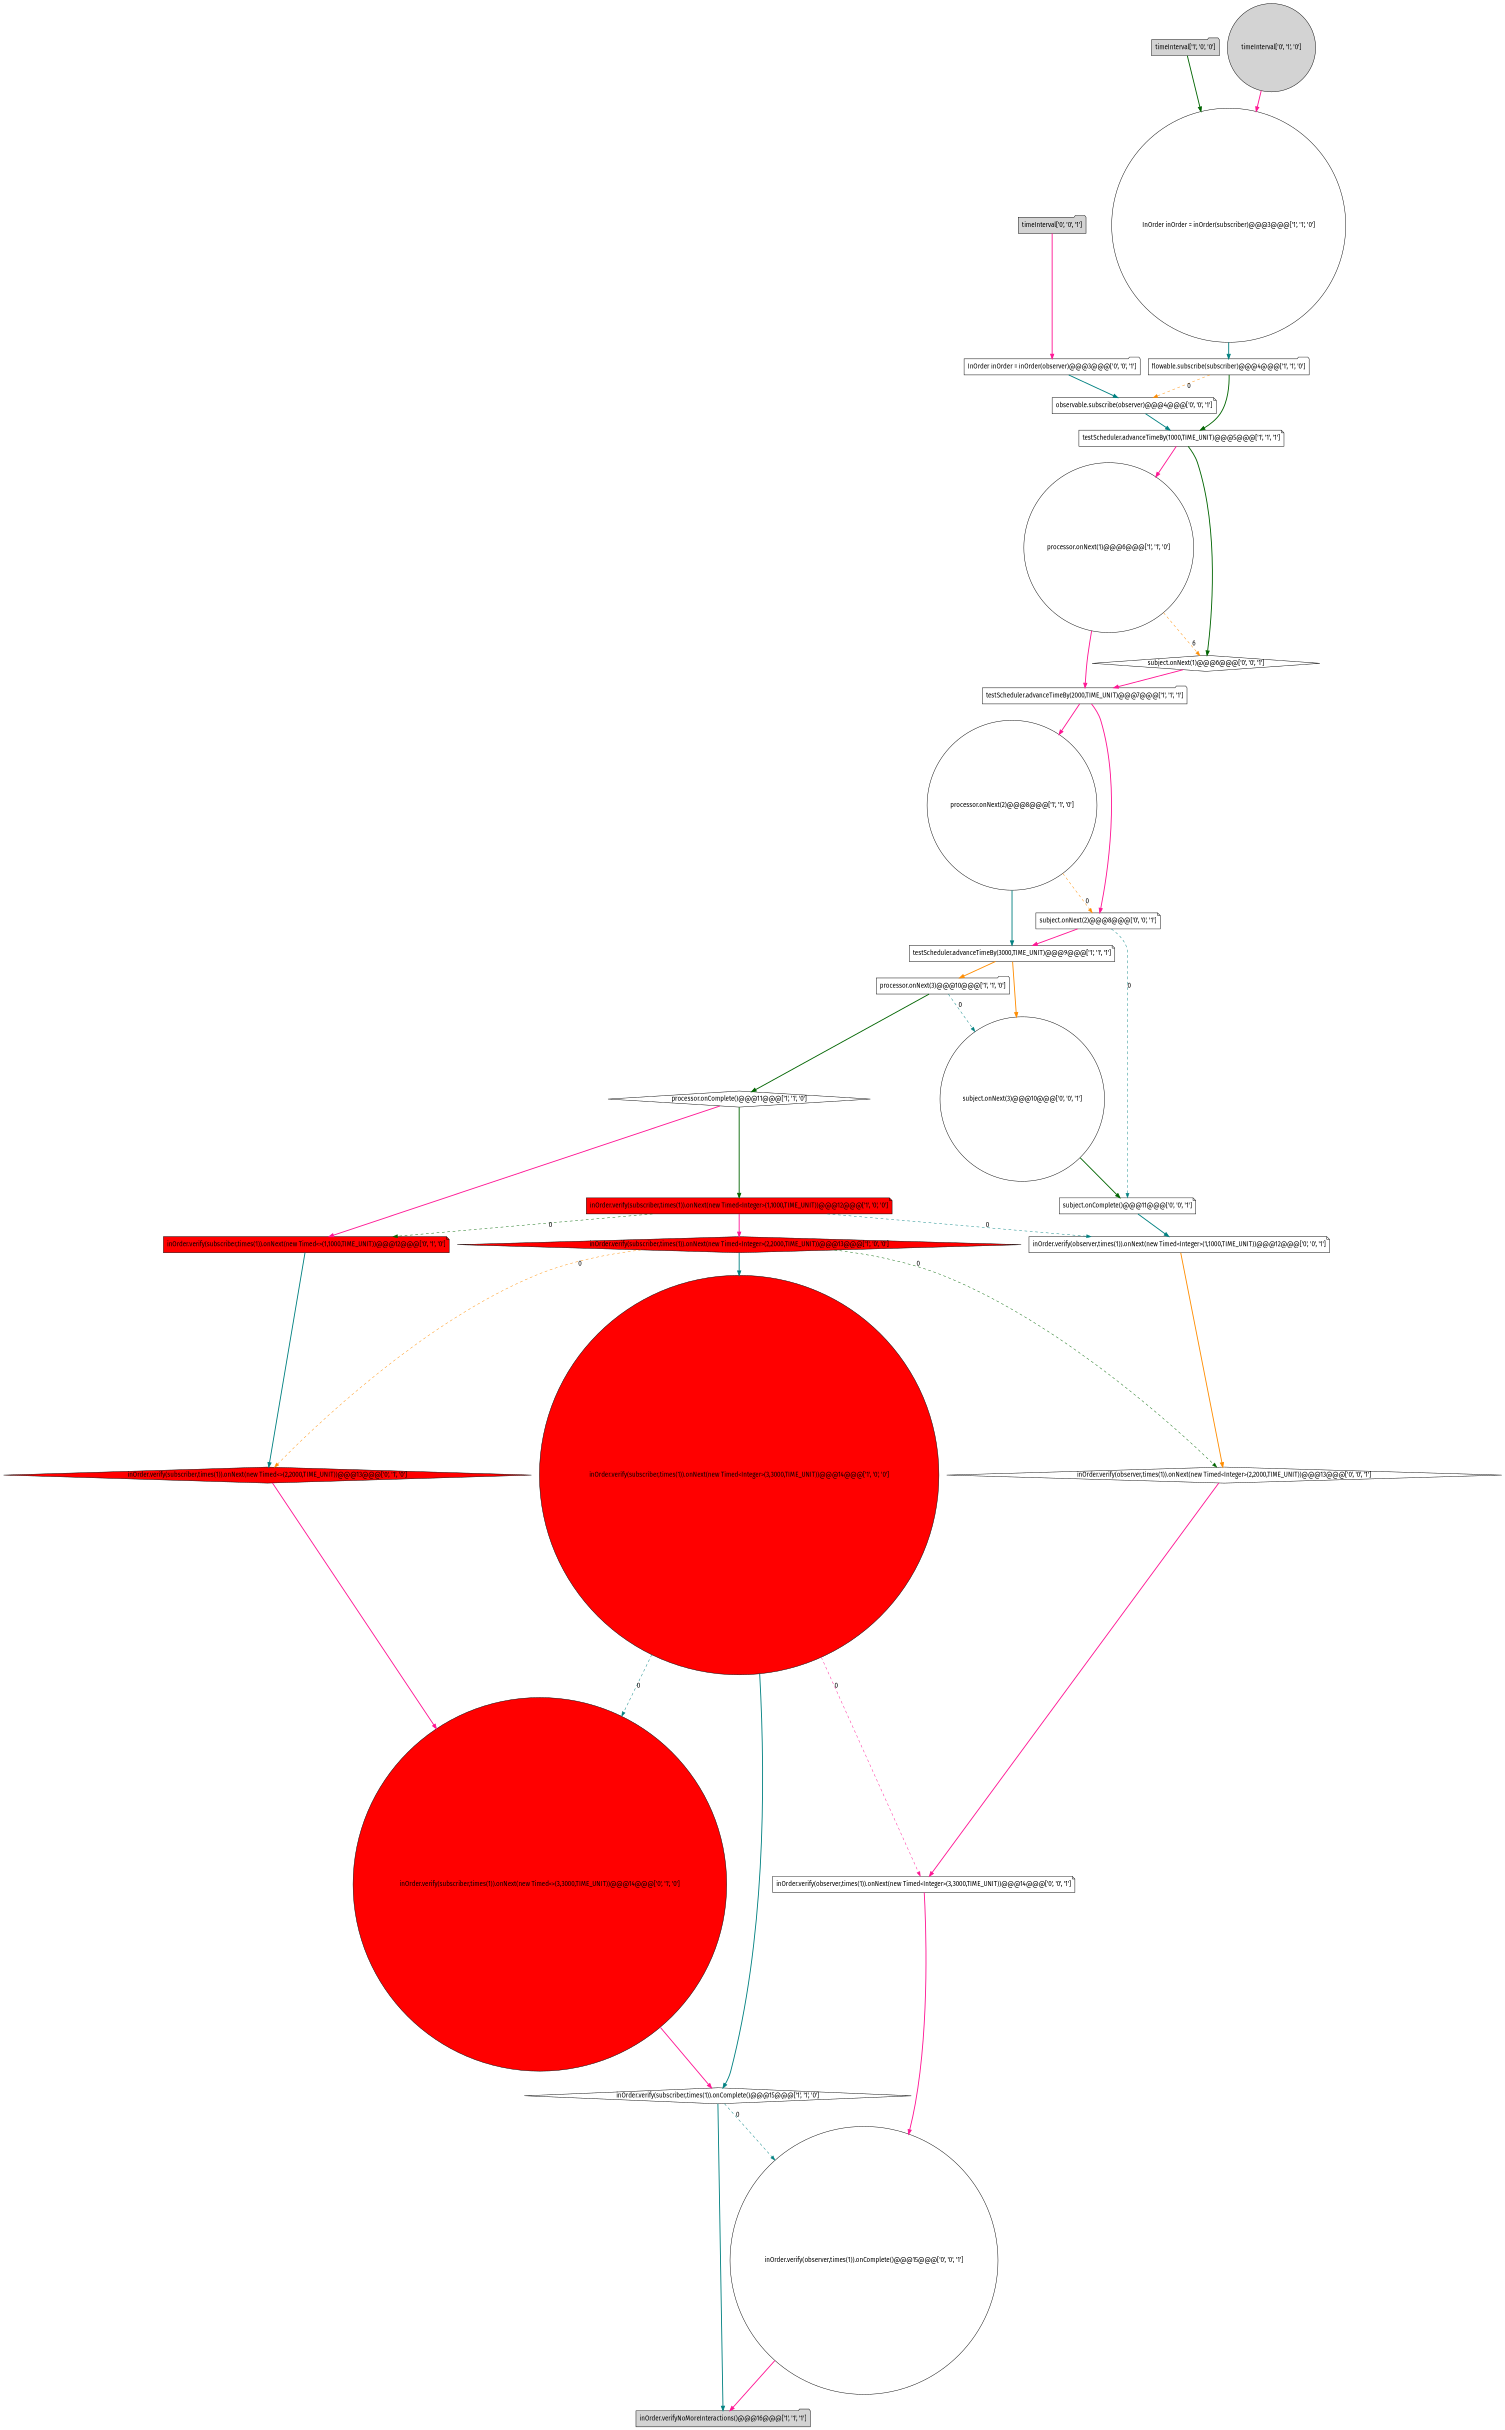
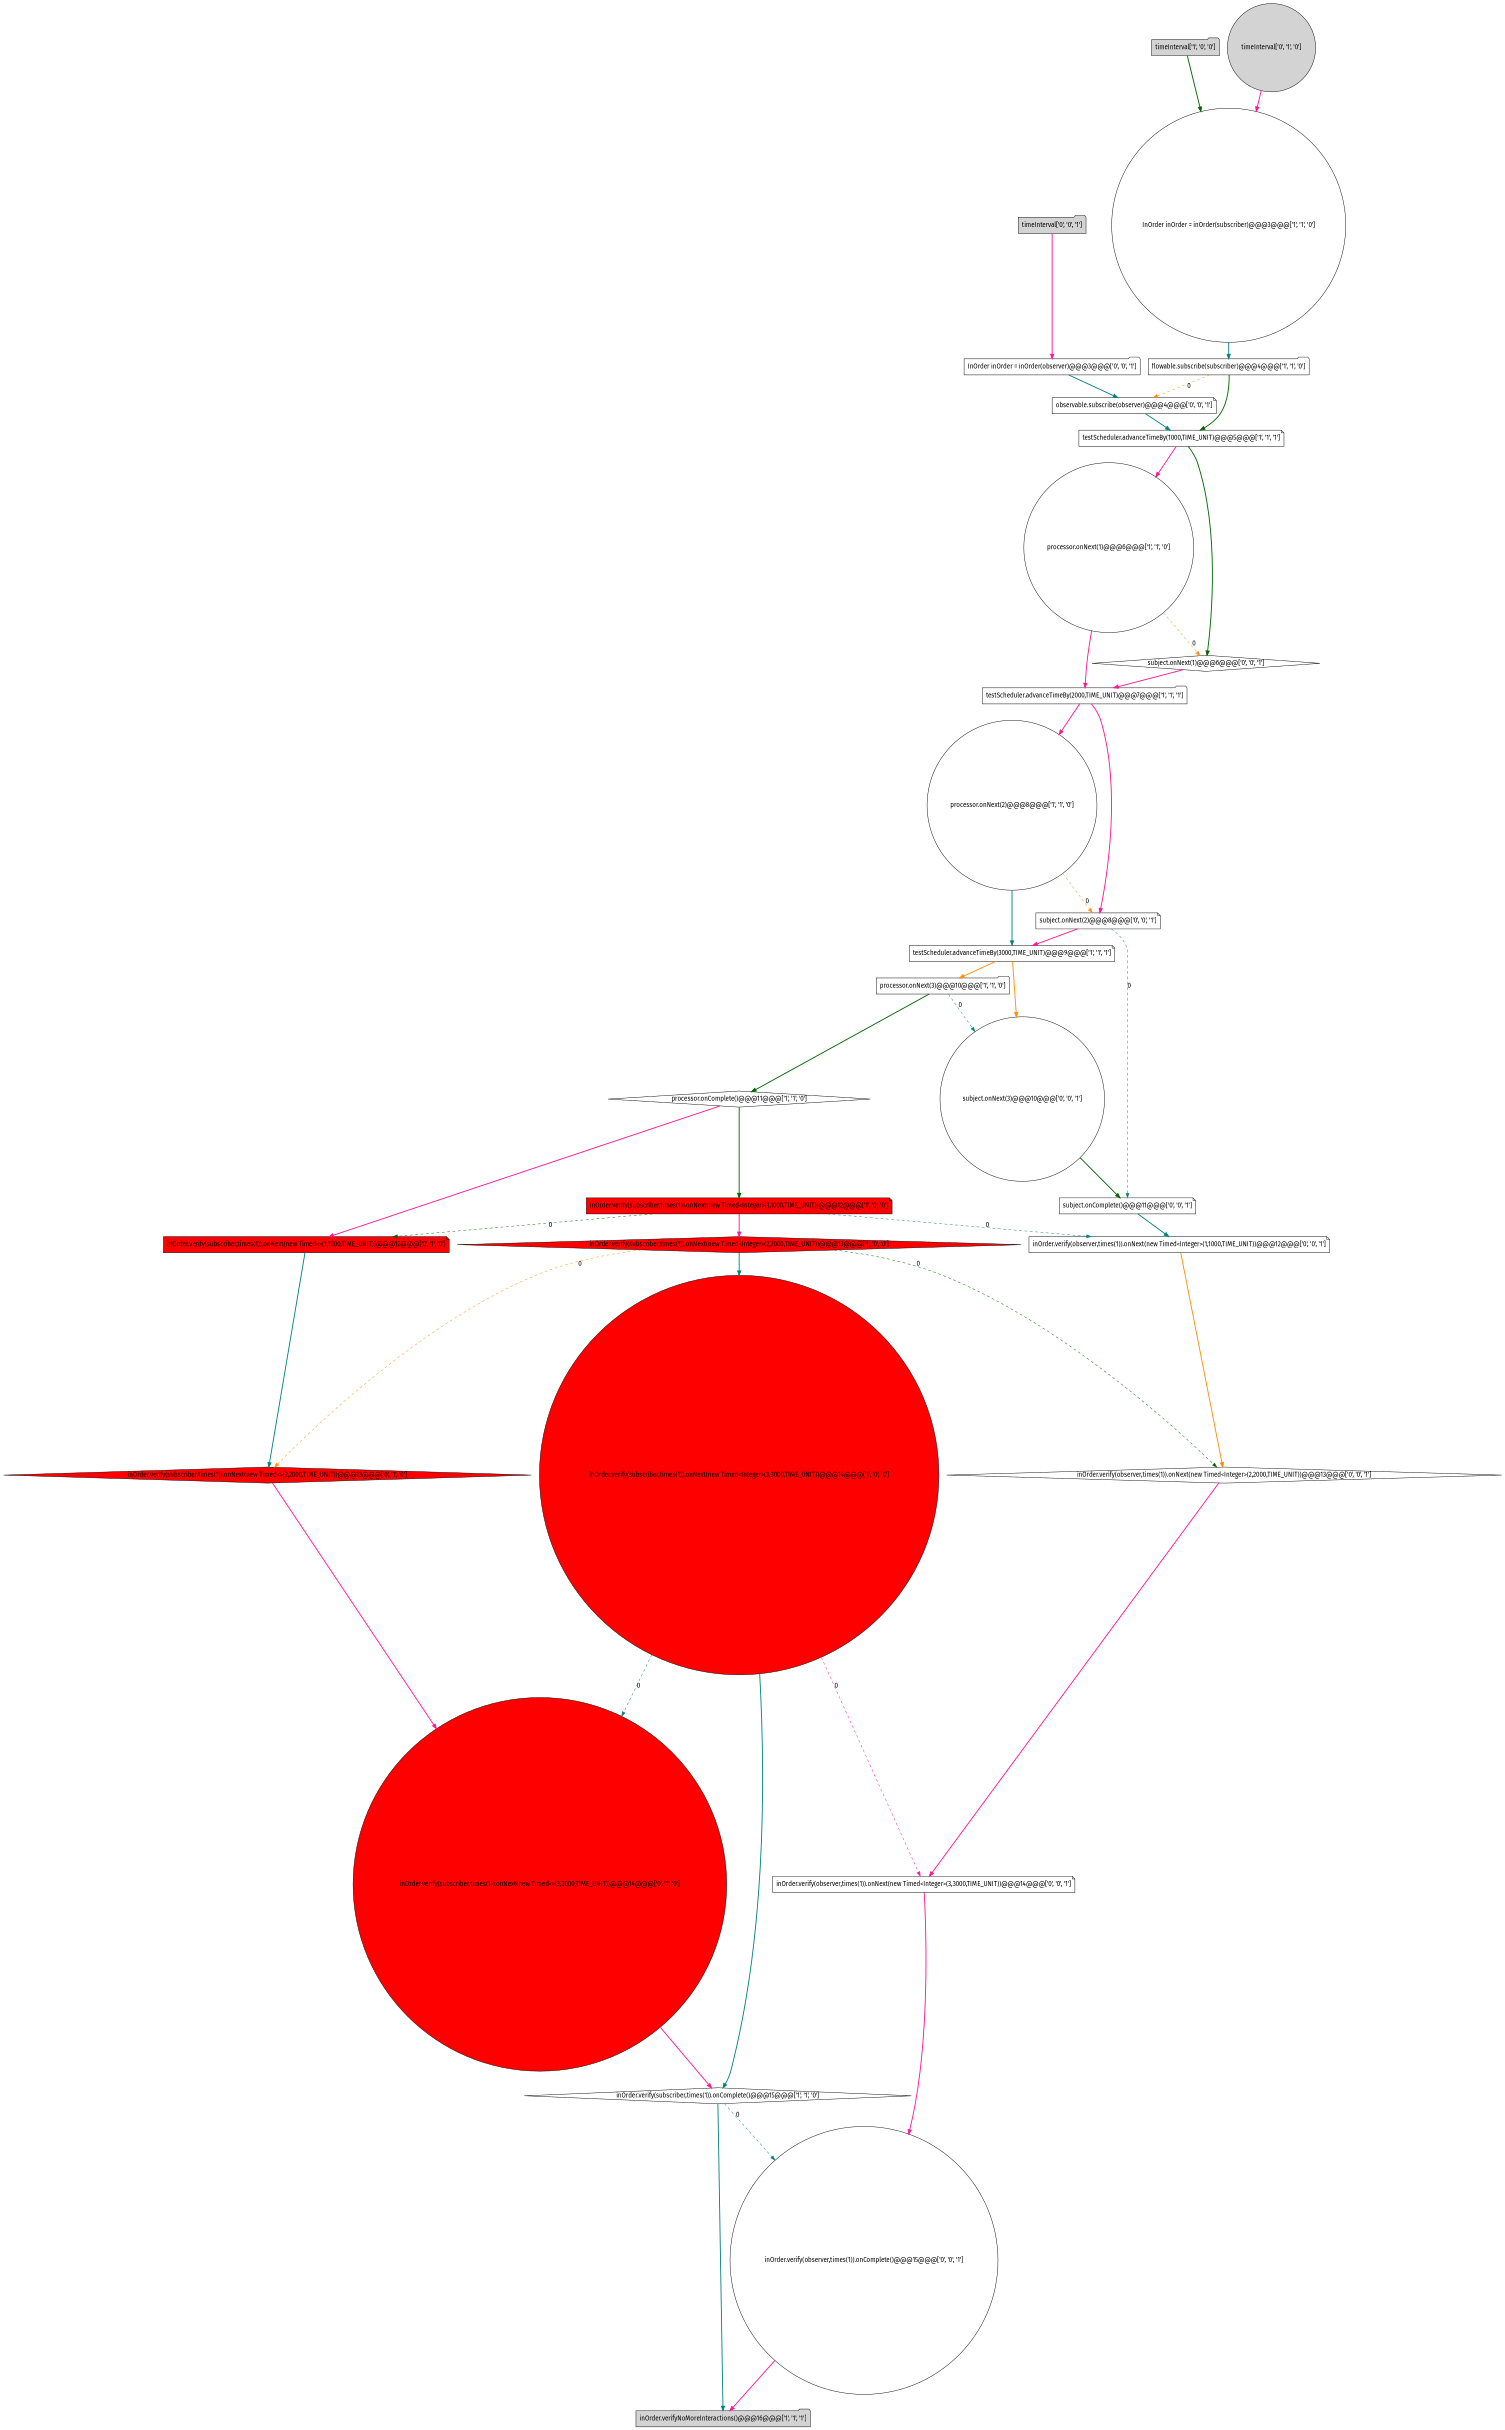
edge "processor.onNext(1)@@@6@@@['1', '1', '0']" -> "subject.onNext(1)@@@6@@@['0', '0', '1']": label "6" -> "0"
